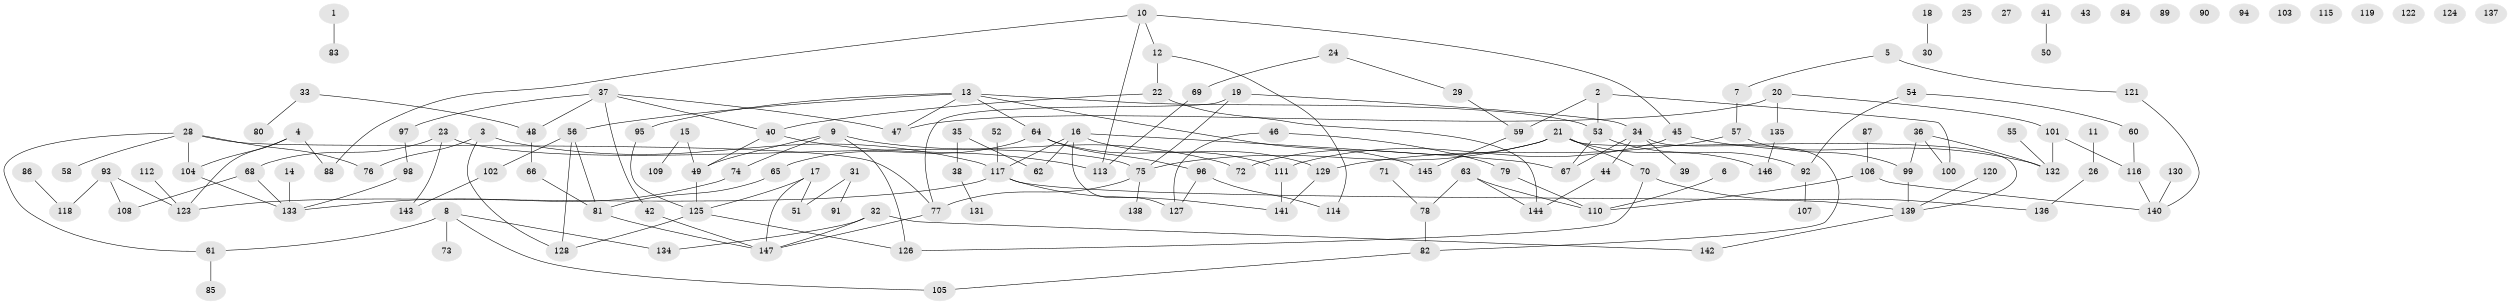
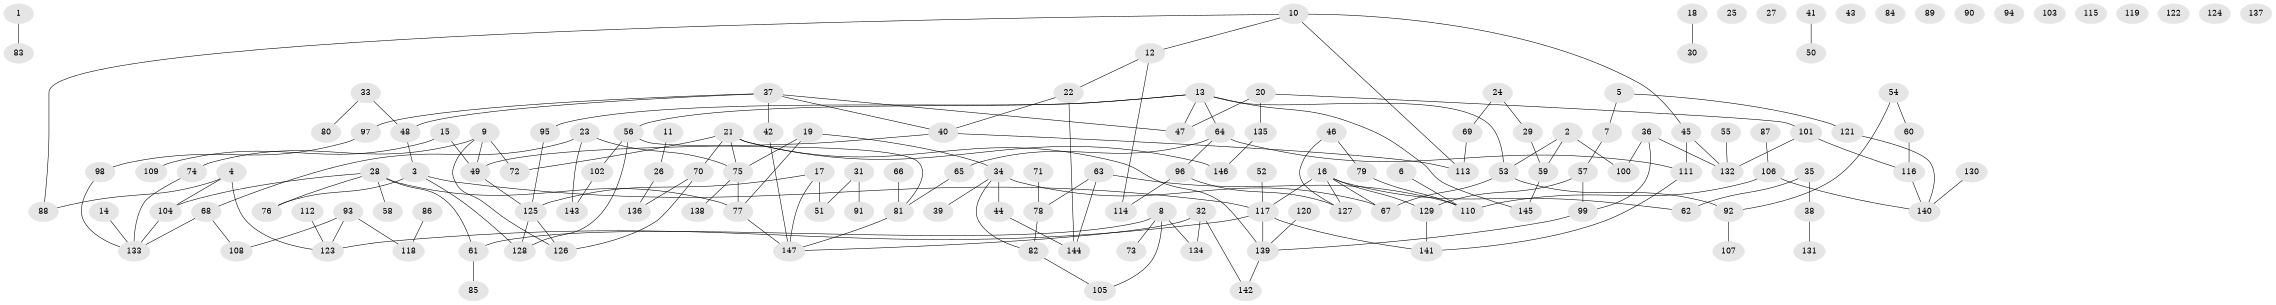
edge "48" -- "66": now "48" -- "3"
